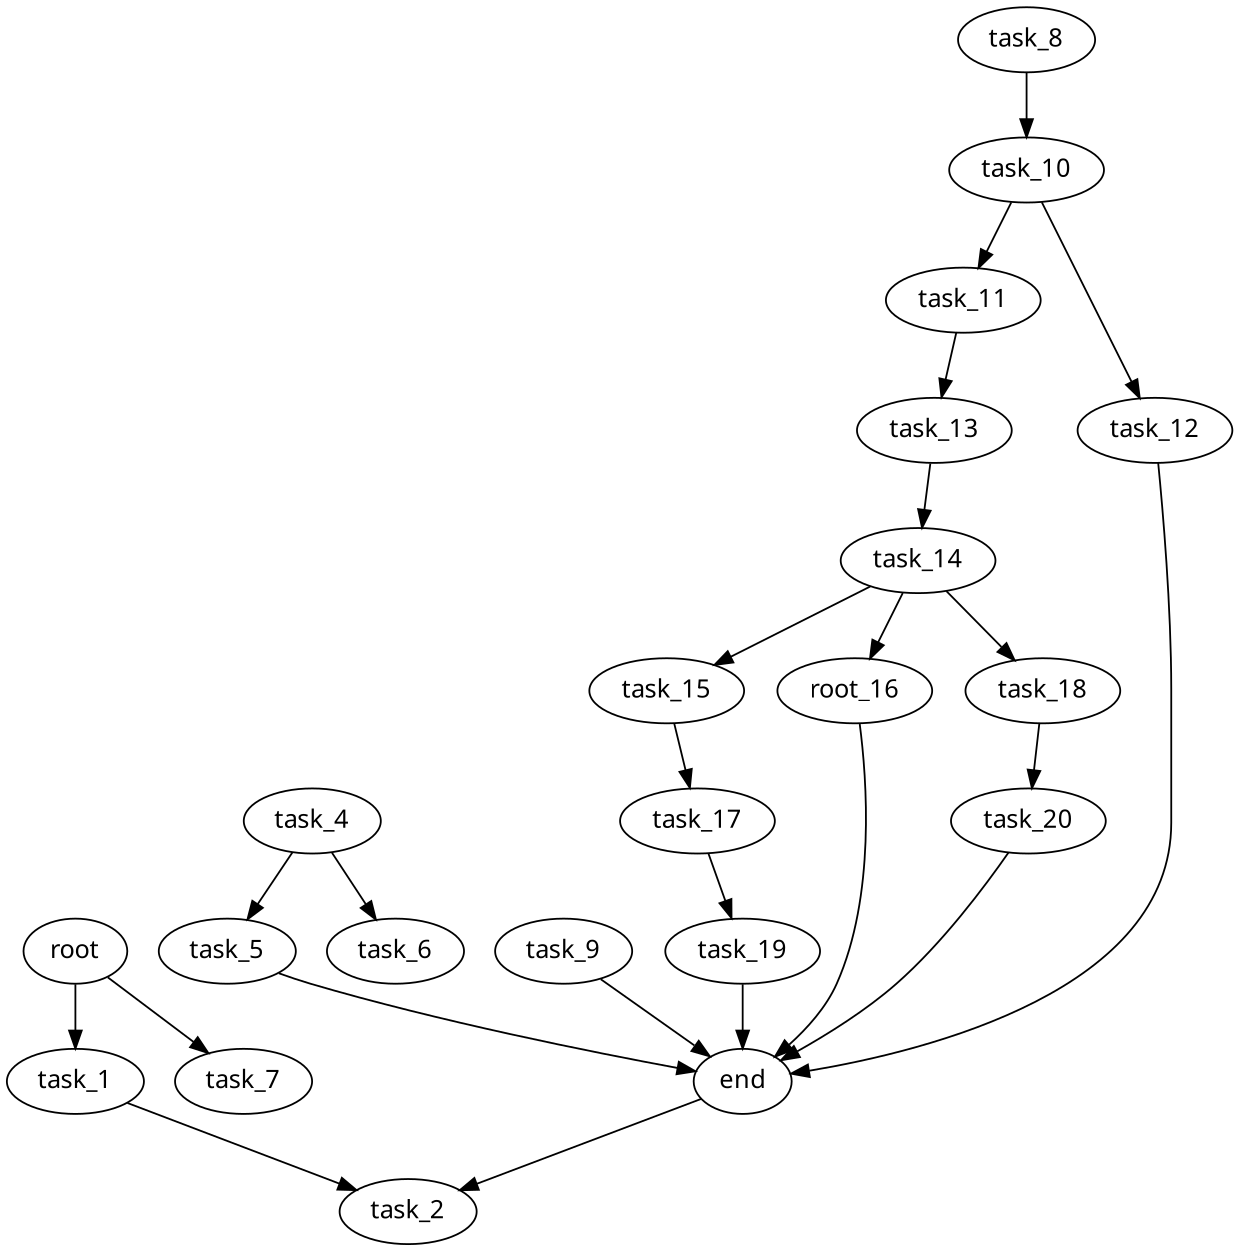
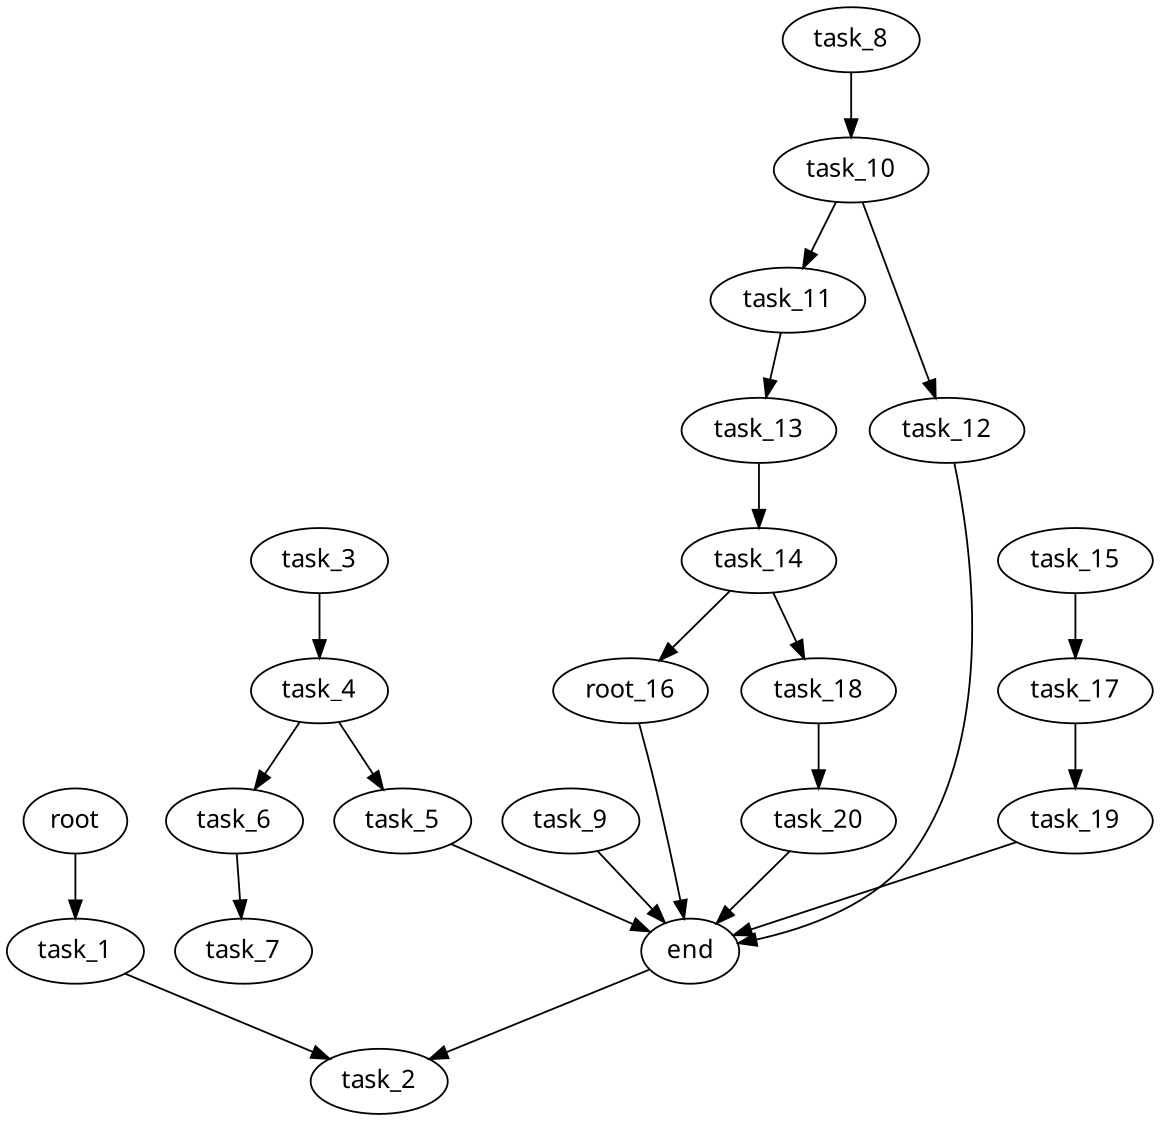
node "task_3": added
edge "task_14" -> "task_15": removed
edge "root" -> "task_7": now "task_6" -> "task_7"
